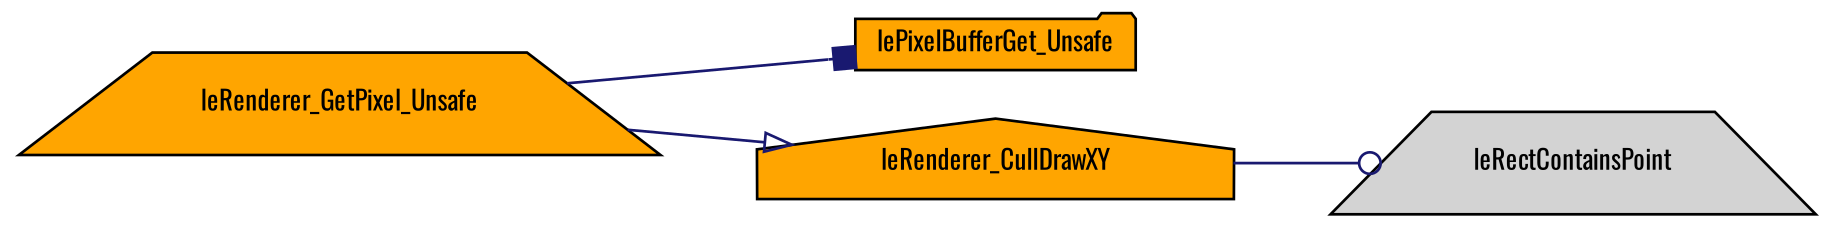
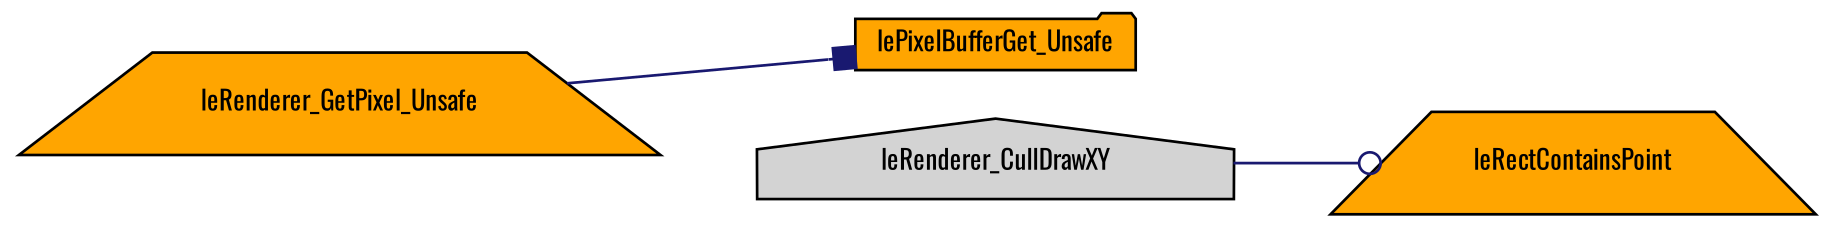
edge "leRenderer_GetPixel_Unsafe" -> "leRenderer_CullDrawXY": removed
node "leRenderer_CullDrawXY": fillcolor orange -> lightgrey
node "leRectContainsPoint": fillcolor lightgrey -> orange
